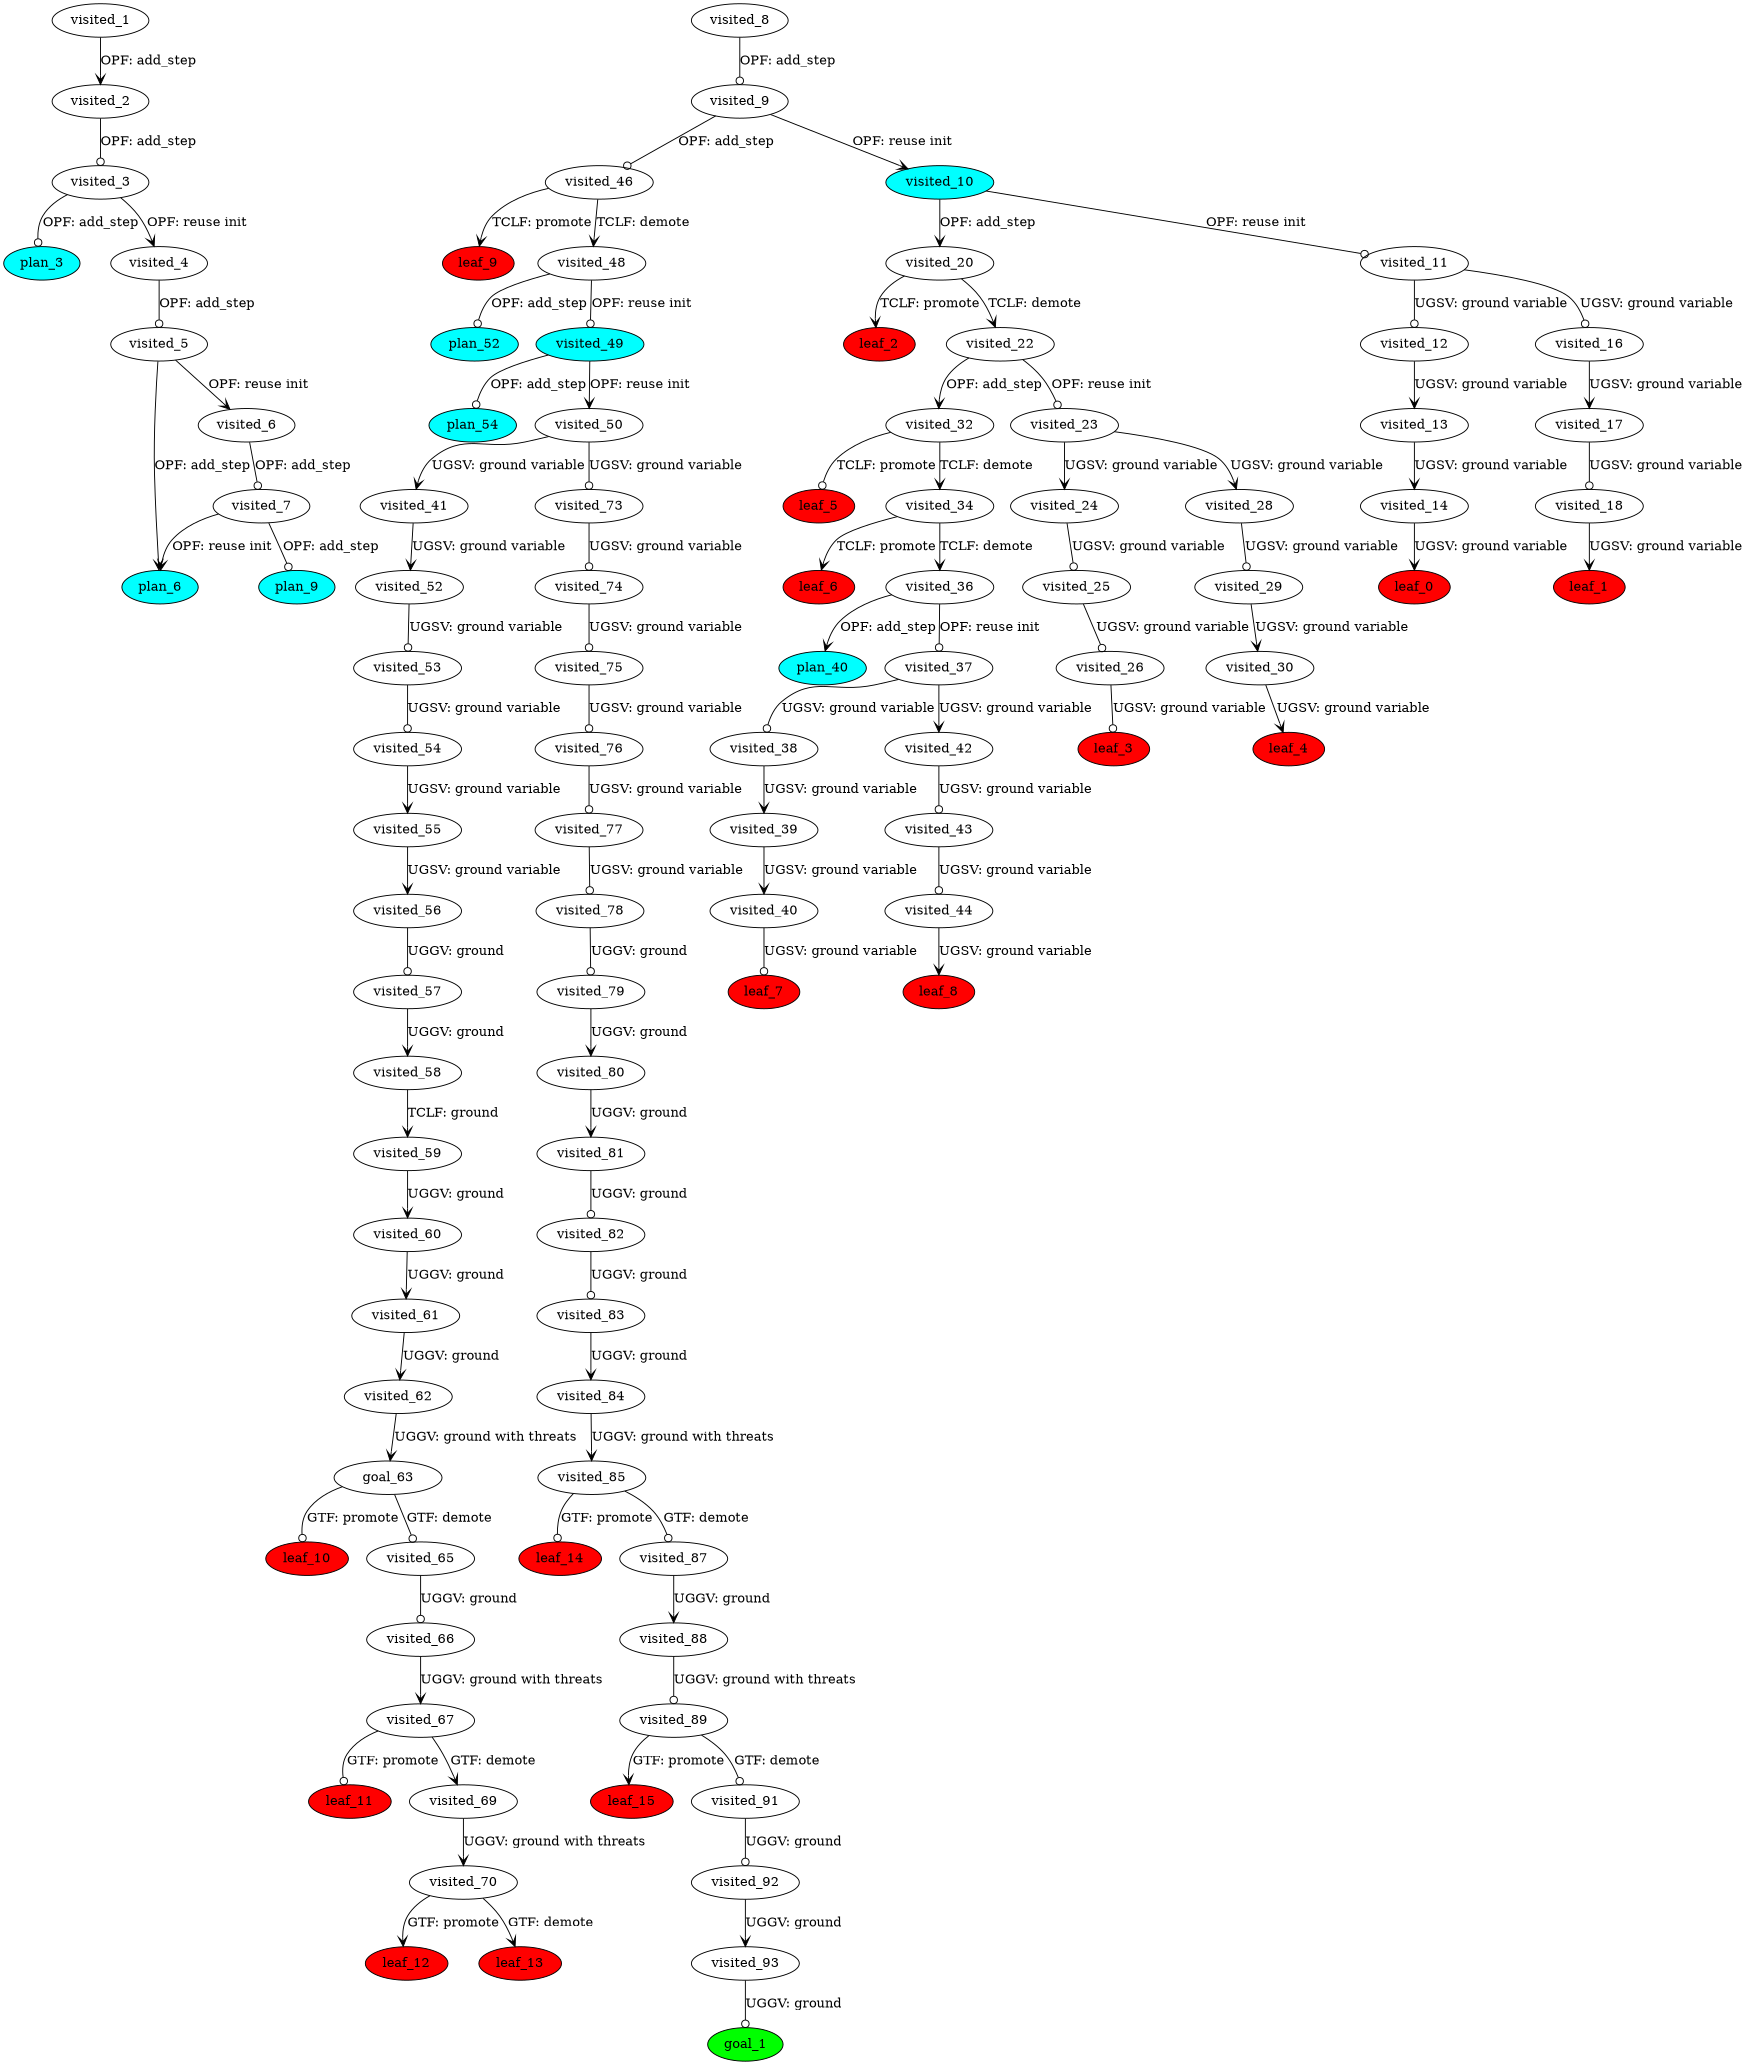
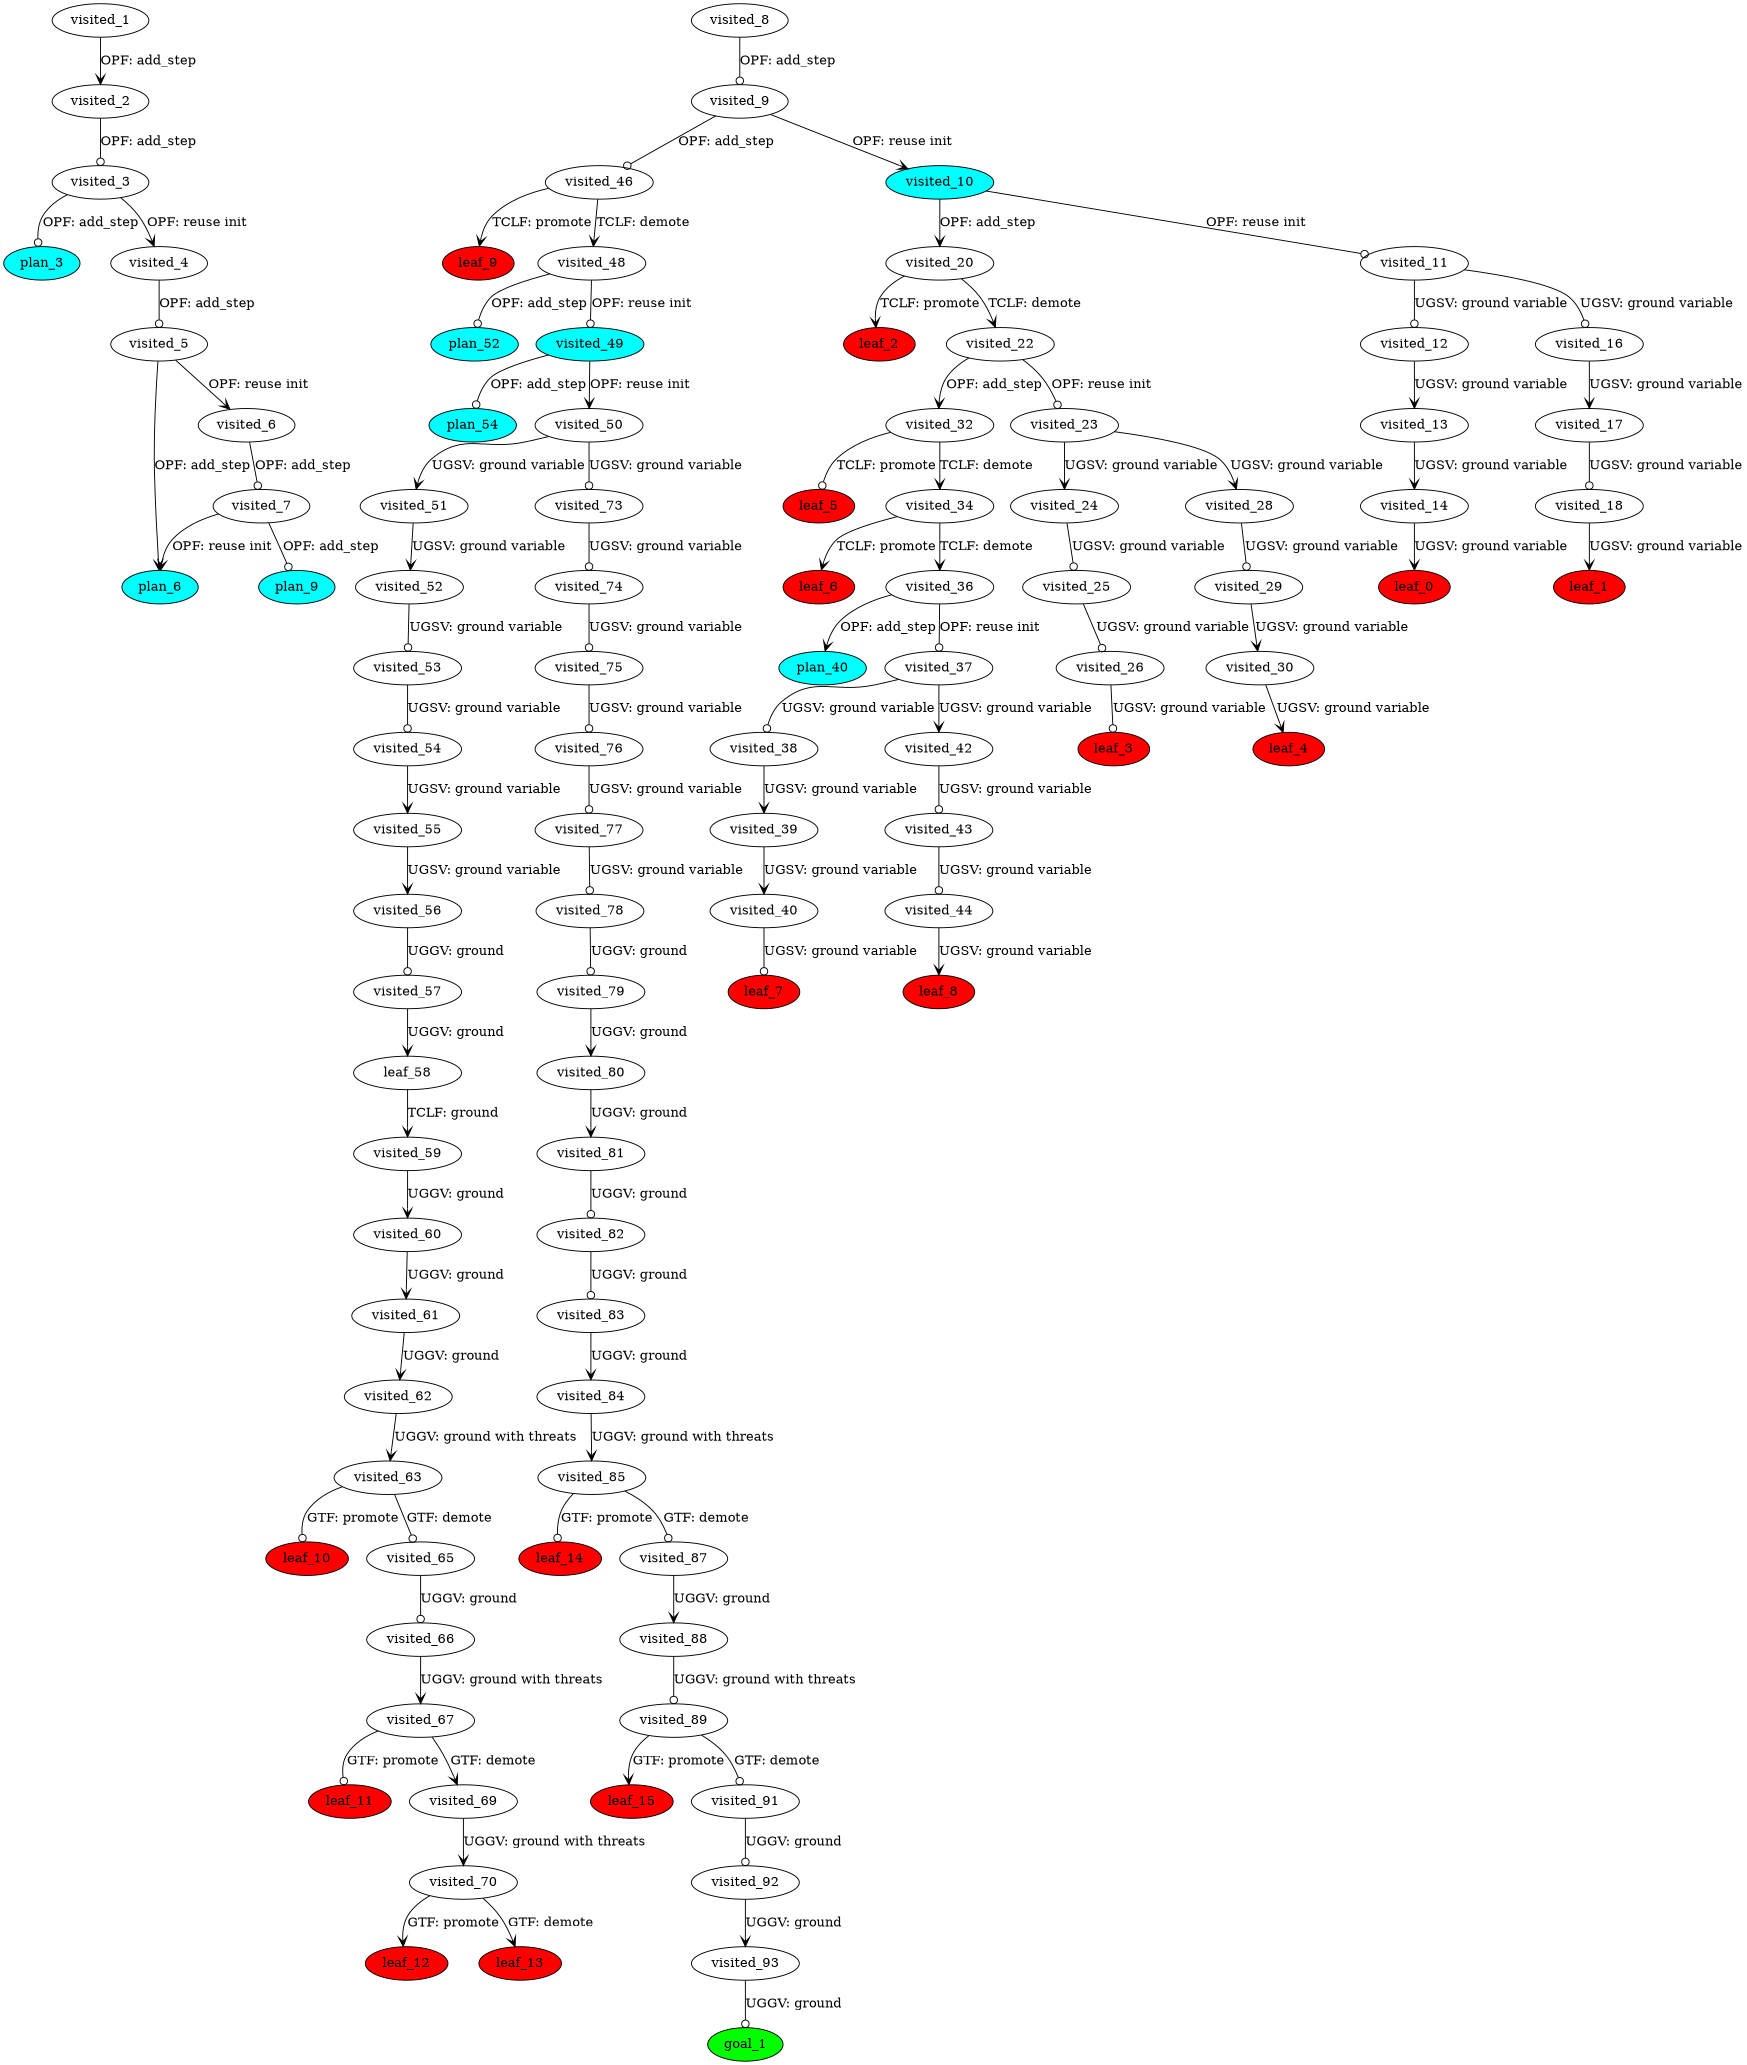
node "visited_41": label "visited_41" -> "visited_51"
node "visited_58": label "visited_58" -> "leaf_58"
node "goal_63": label "goal_63" -> "visited_63"
